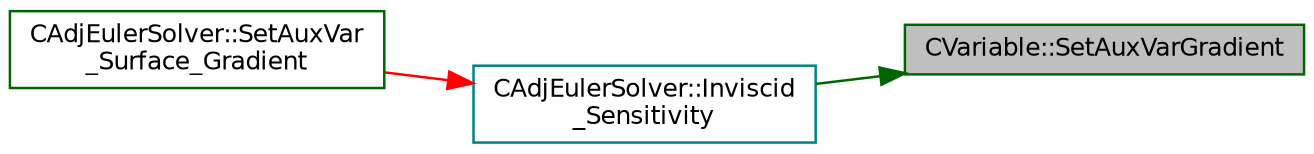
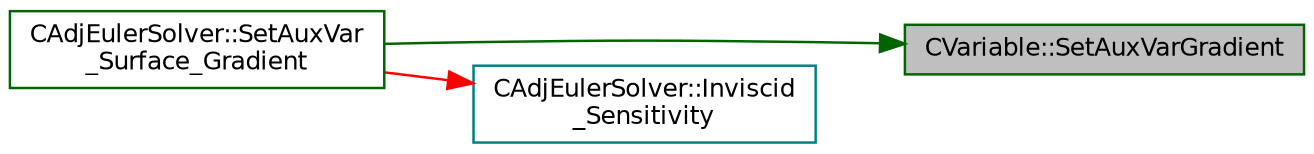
edge "CAdjEulerSolver::Inviscid _Sensitivity" -> "CVariable::SetAuxVarGradient": now "CAdjEulerSolver::SetAuxVar _Surface_Gradient" -> "CVariable::SetAuxVarGradient"
